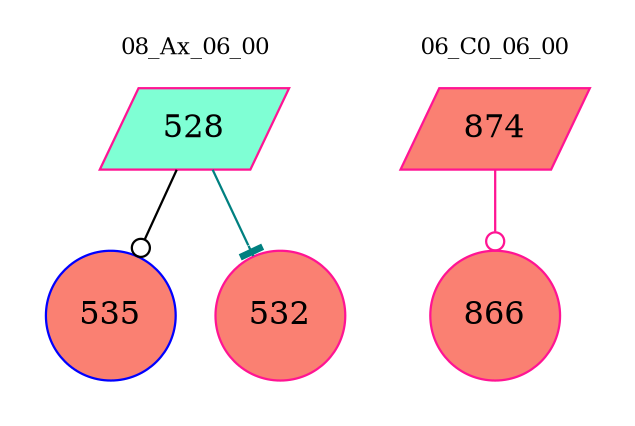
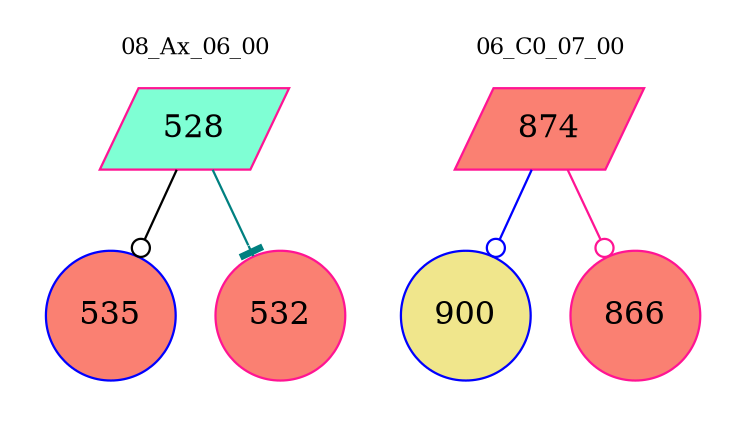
cluster "06_C0_06_00": label "06_C0_06_00" -> "06_C0_07_00"
node "900": added
